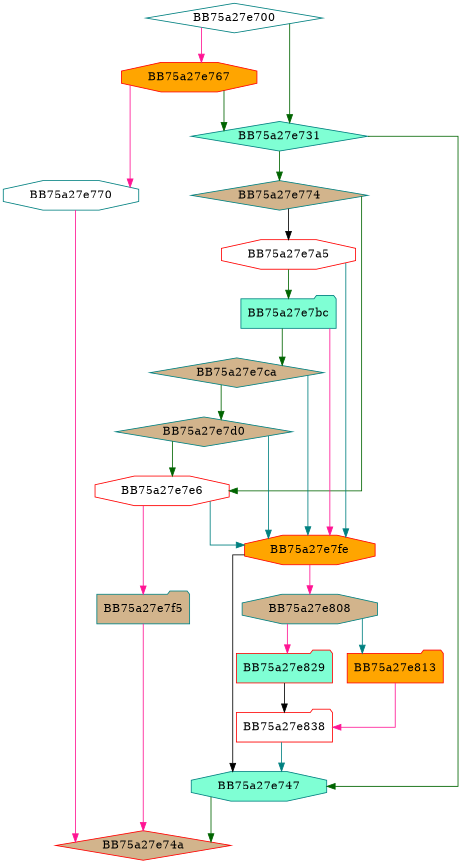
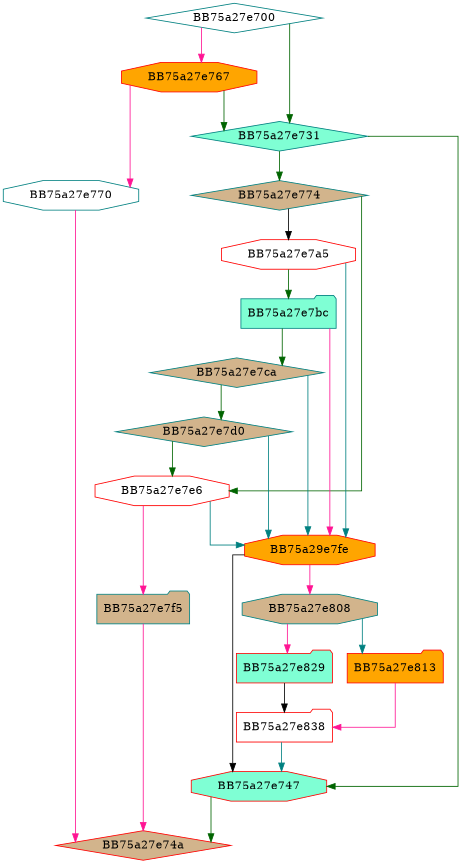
node "BB75a27e7fe": label "BB75a27e7fe" -> "BB75a29e7fe"
node "BB75a27e747": color teal -> red
